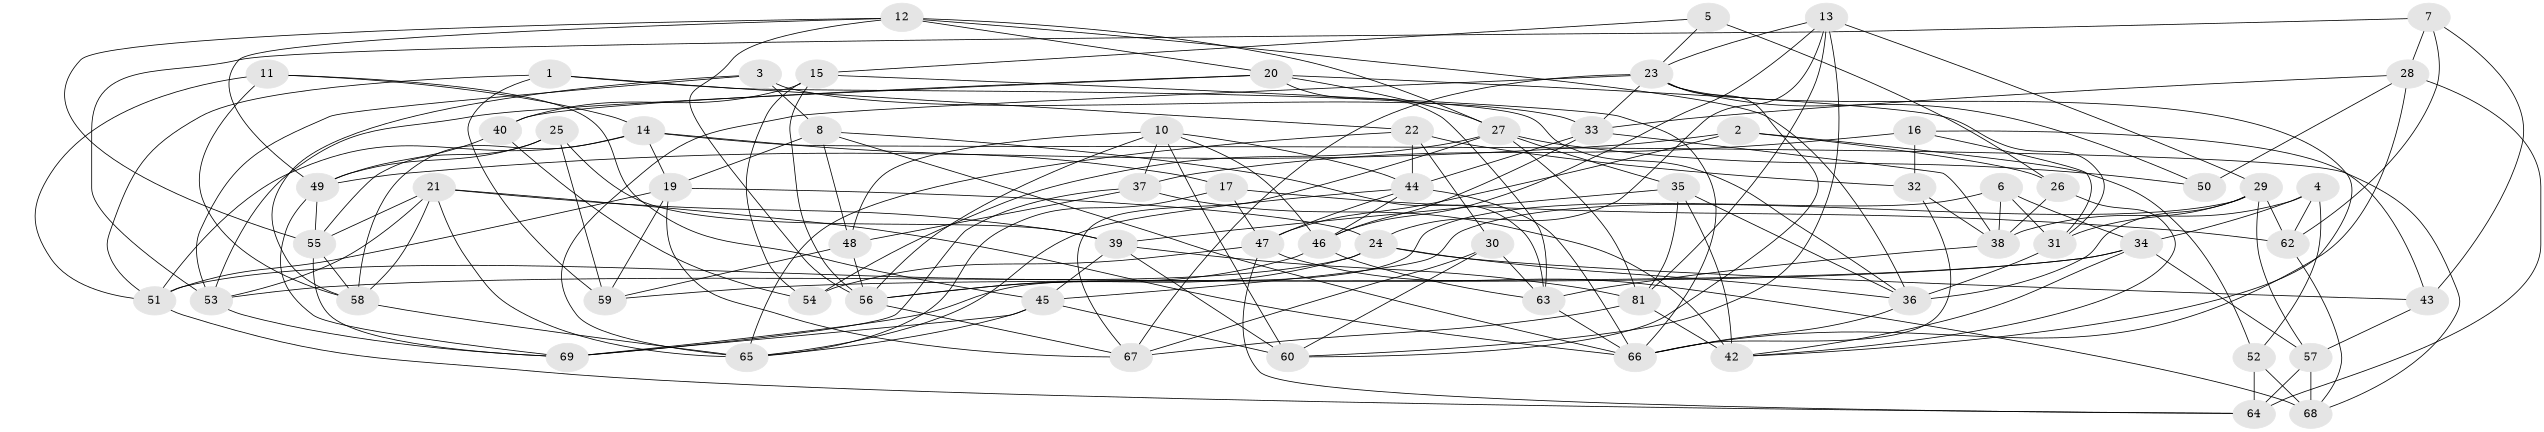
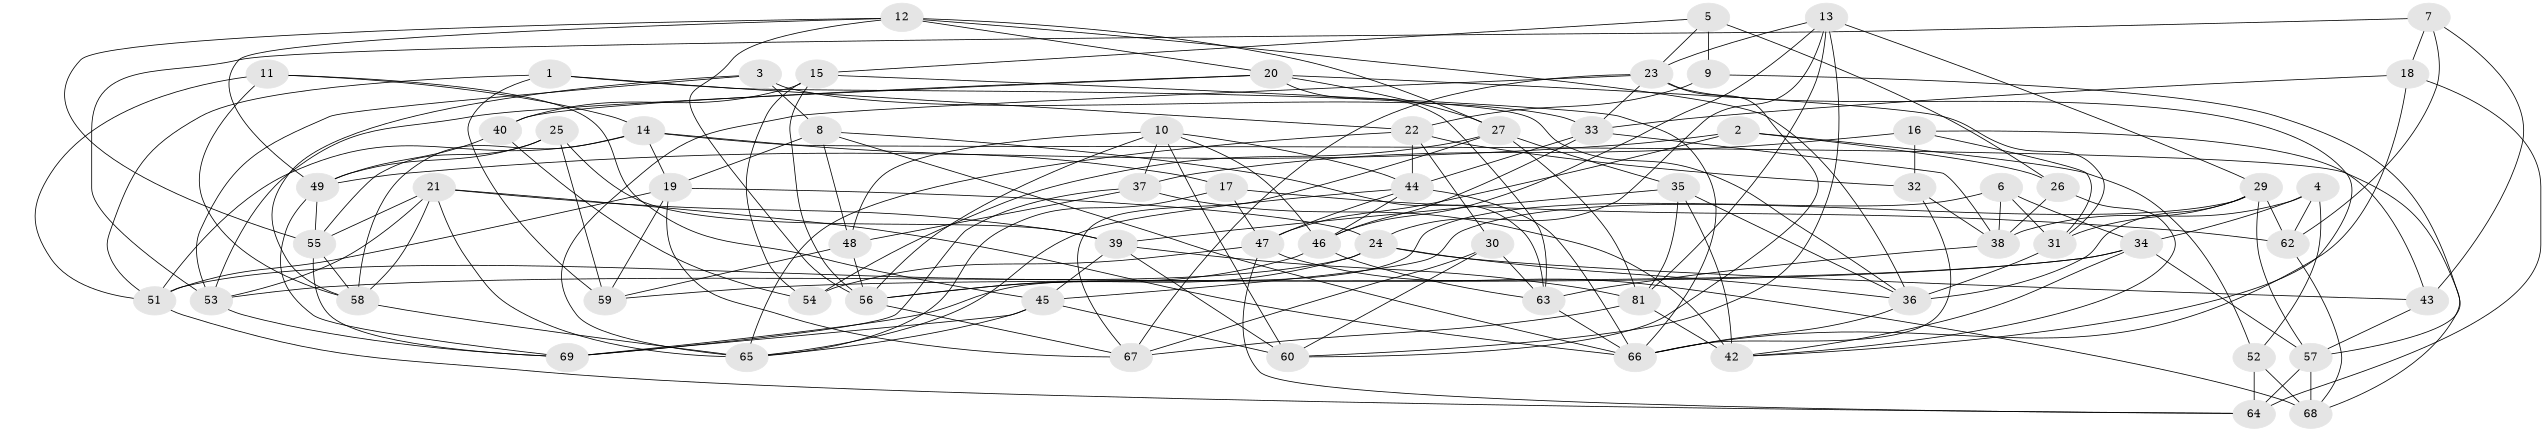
node "9": added
node "28": label "28" -> "18"
node "50": removed
